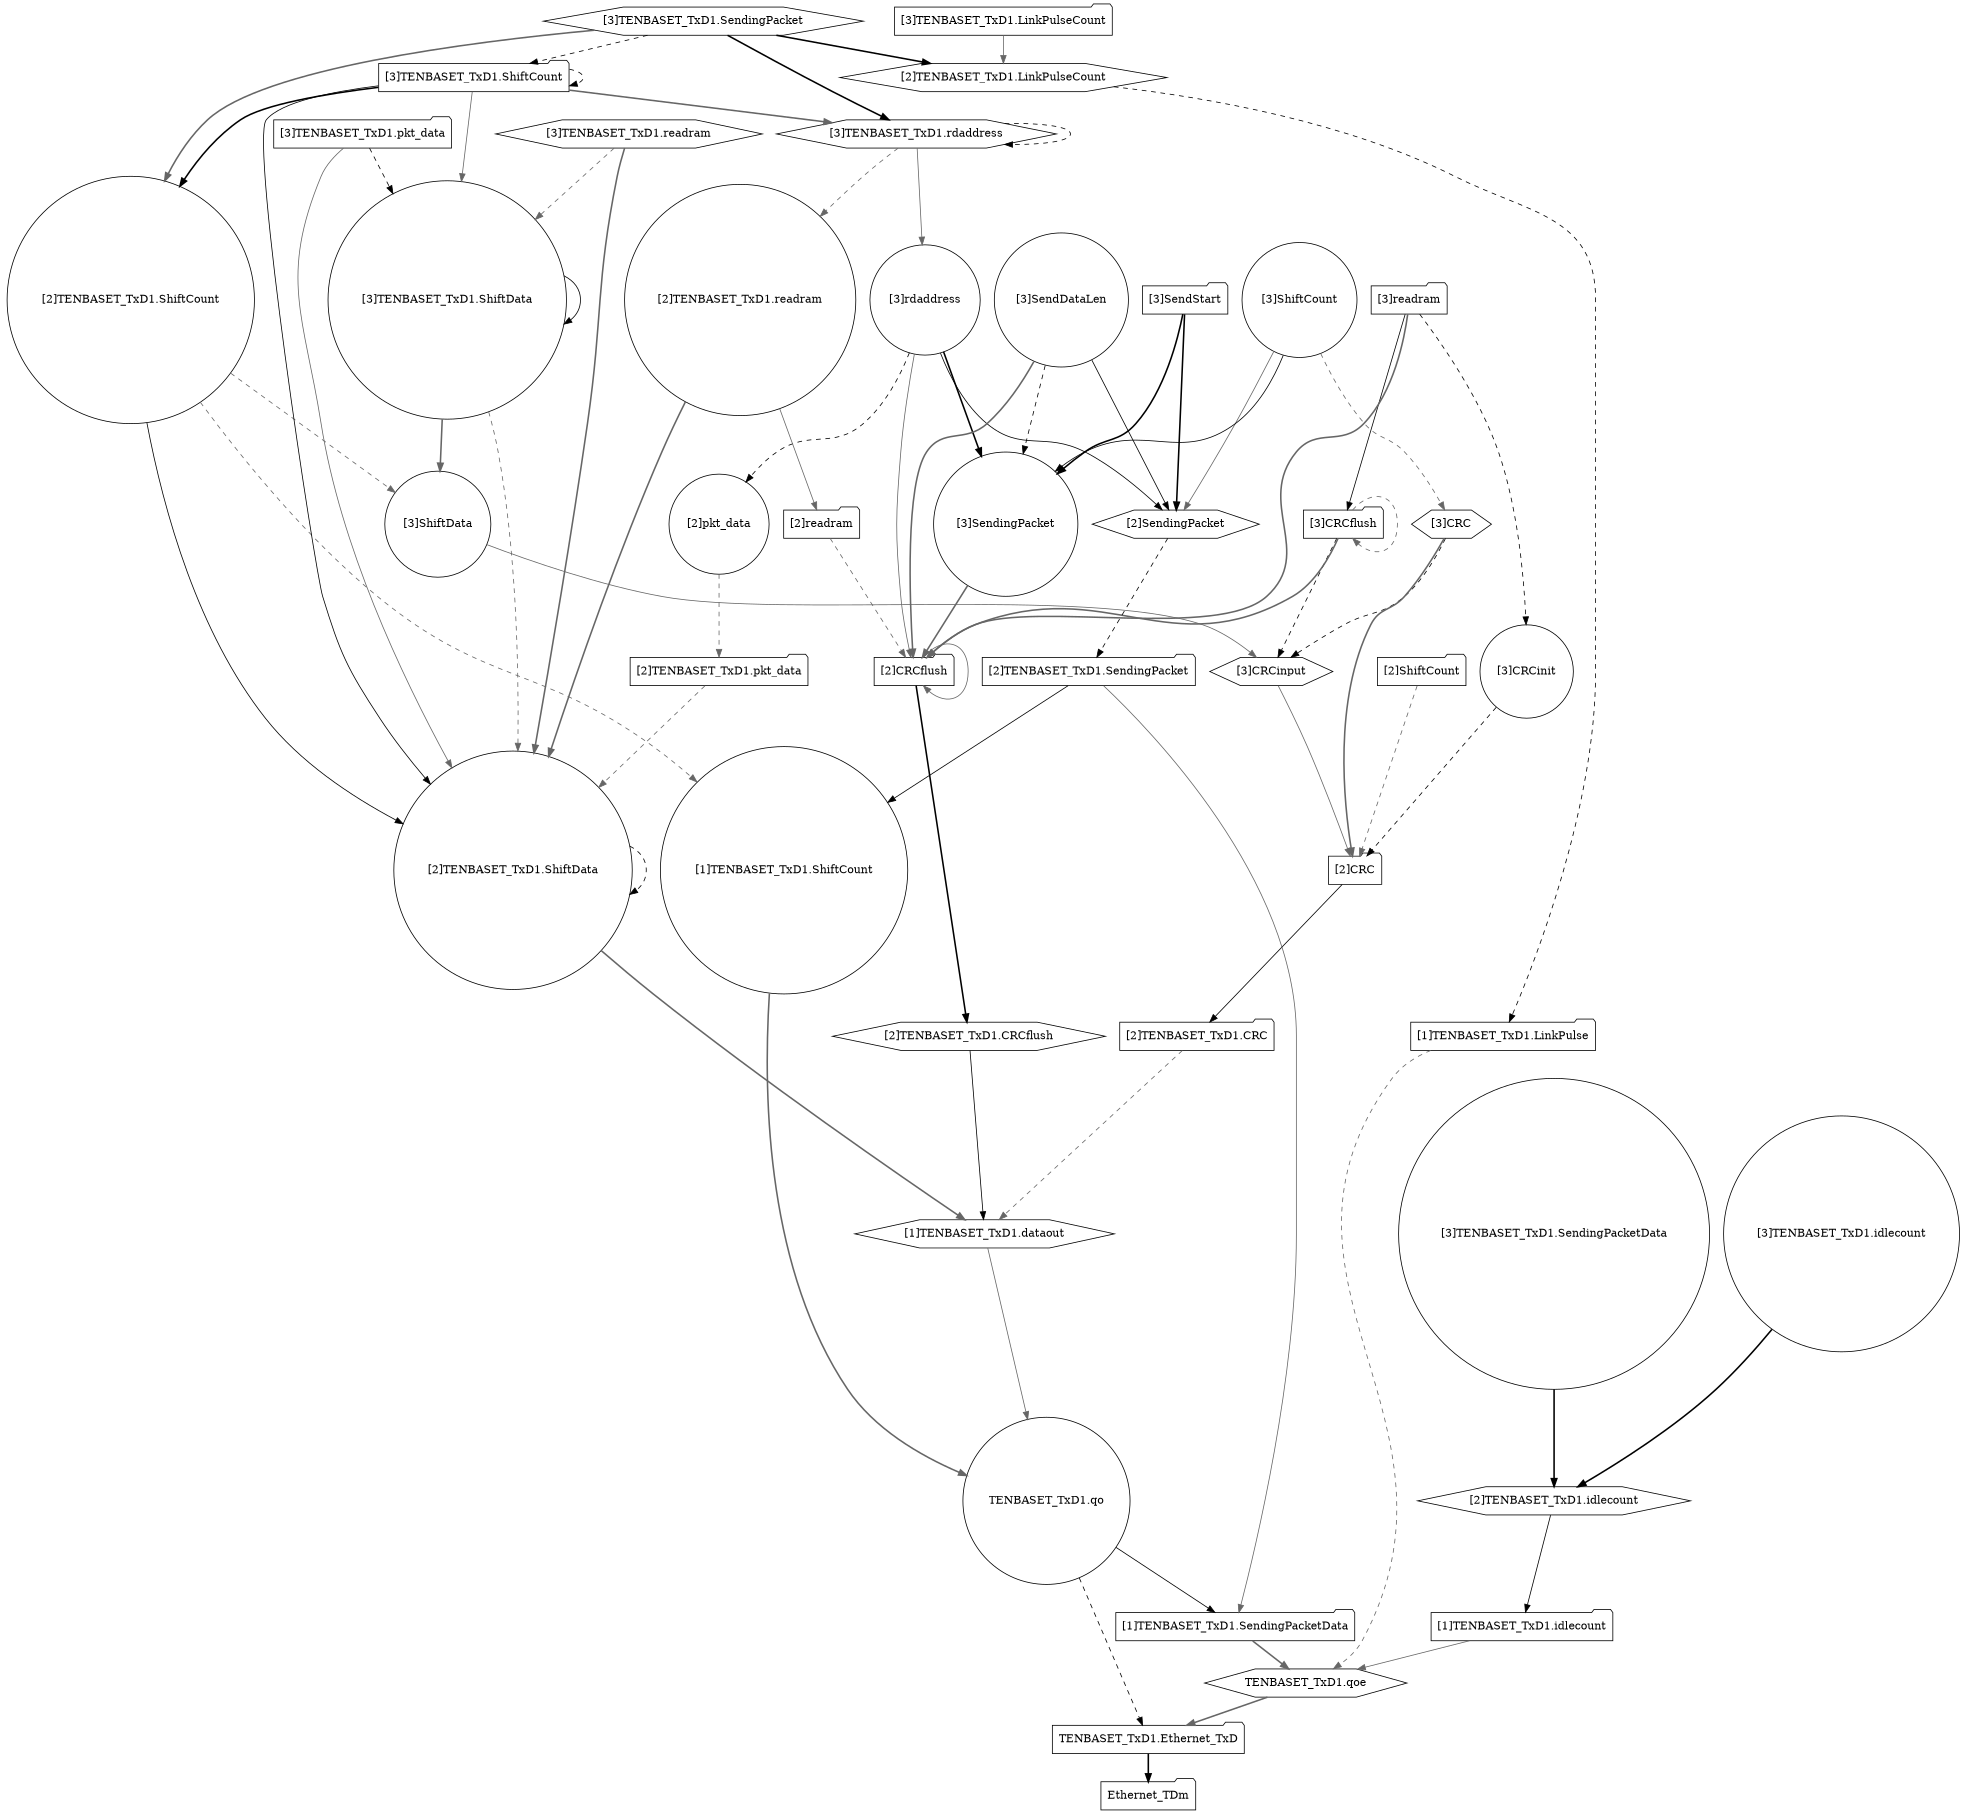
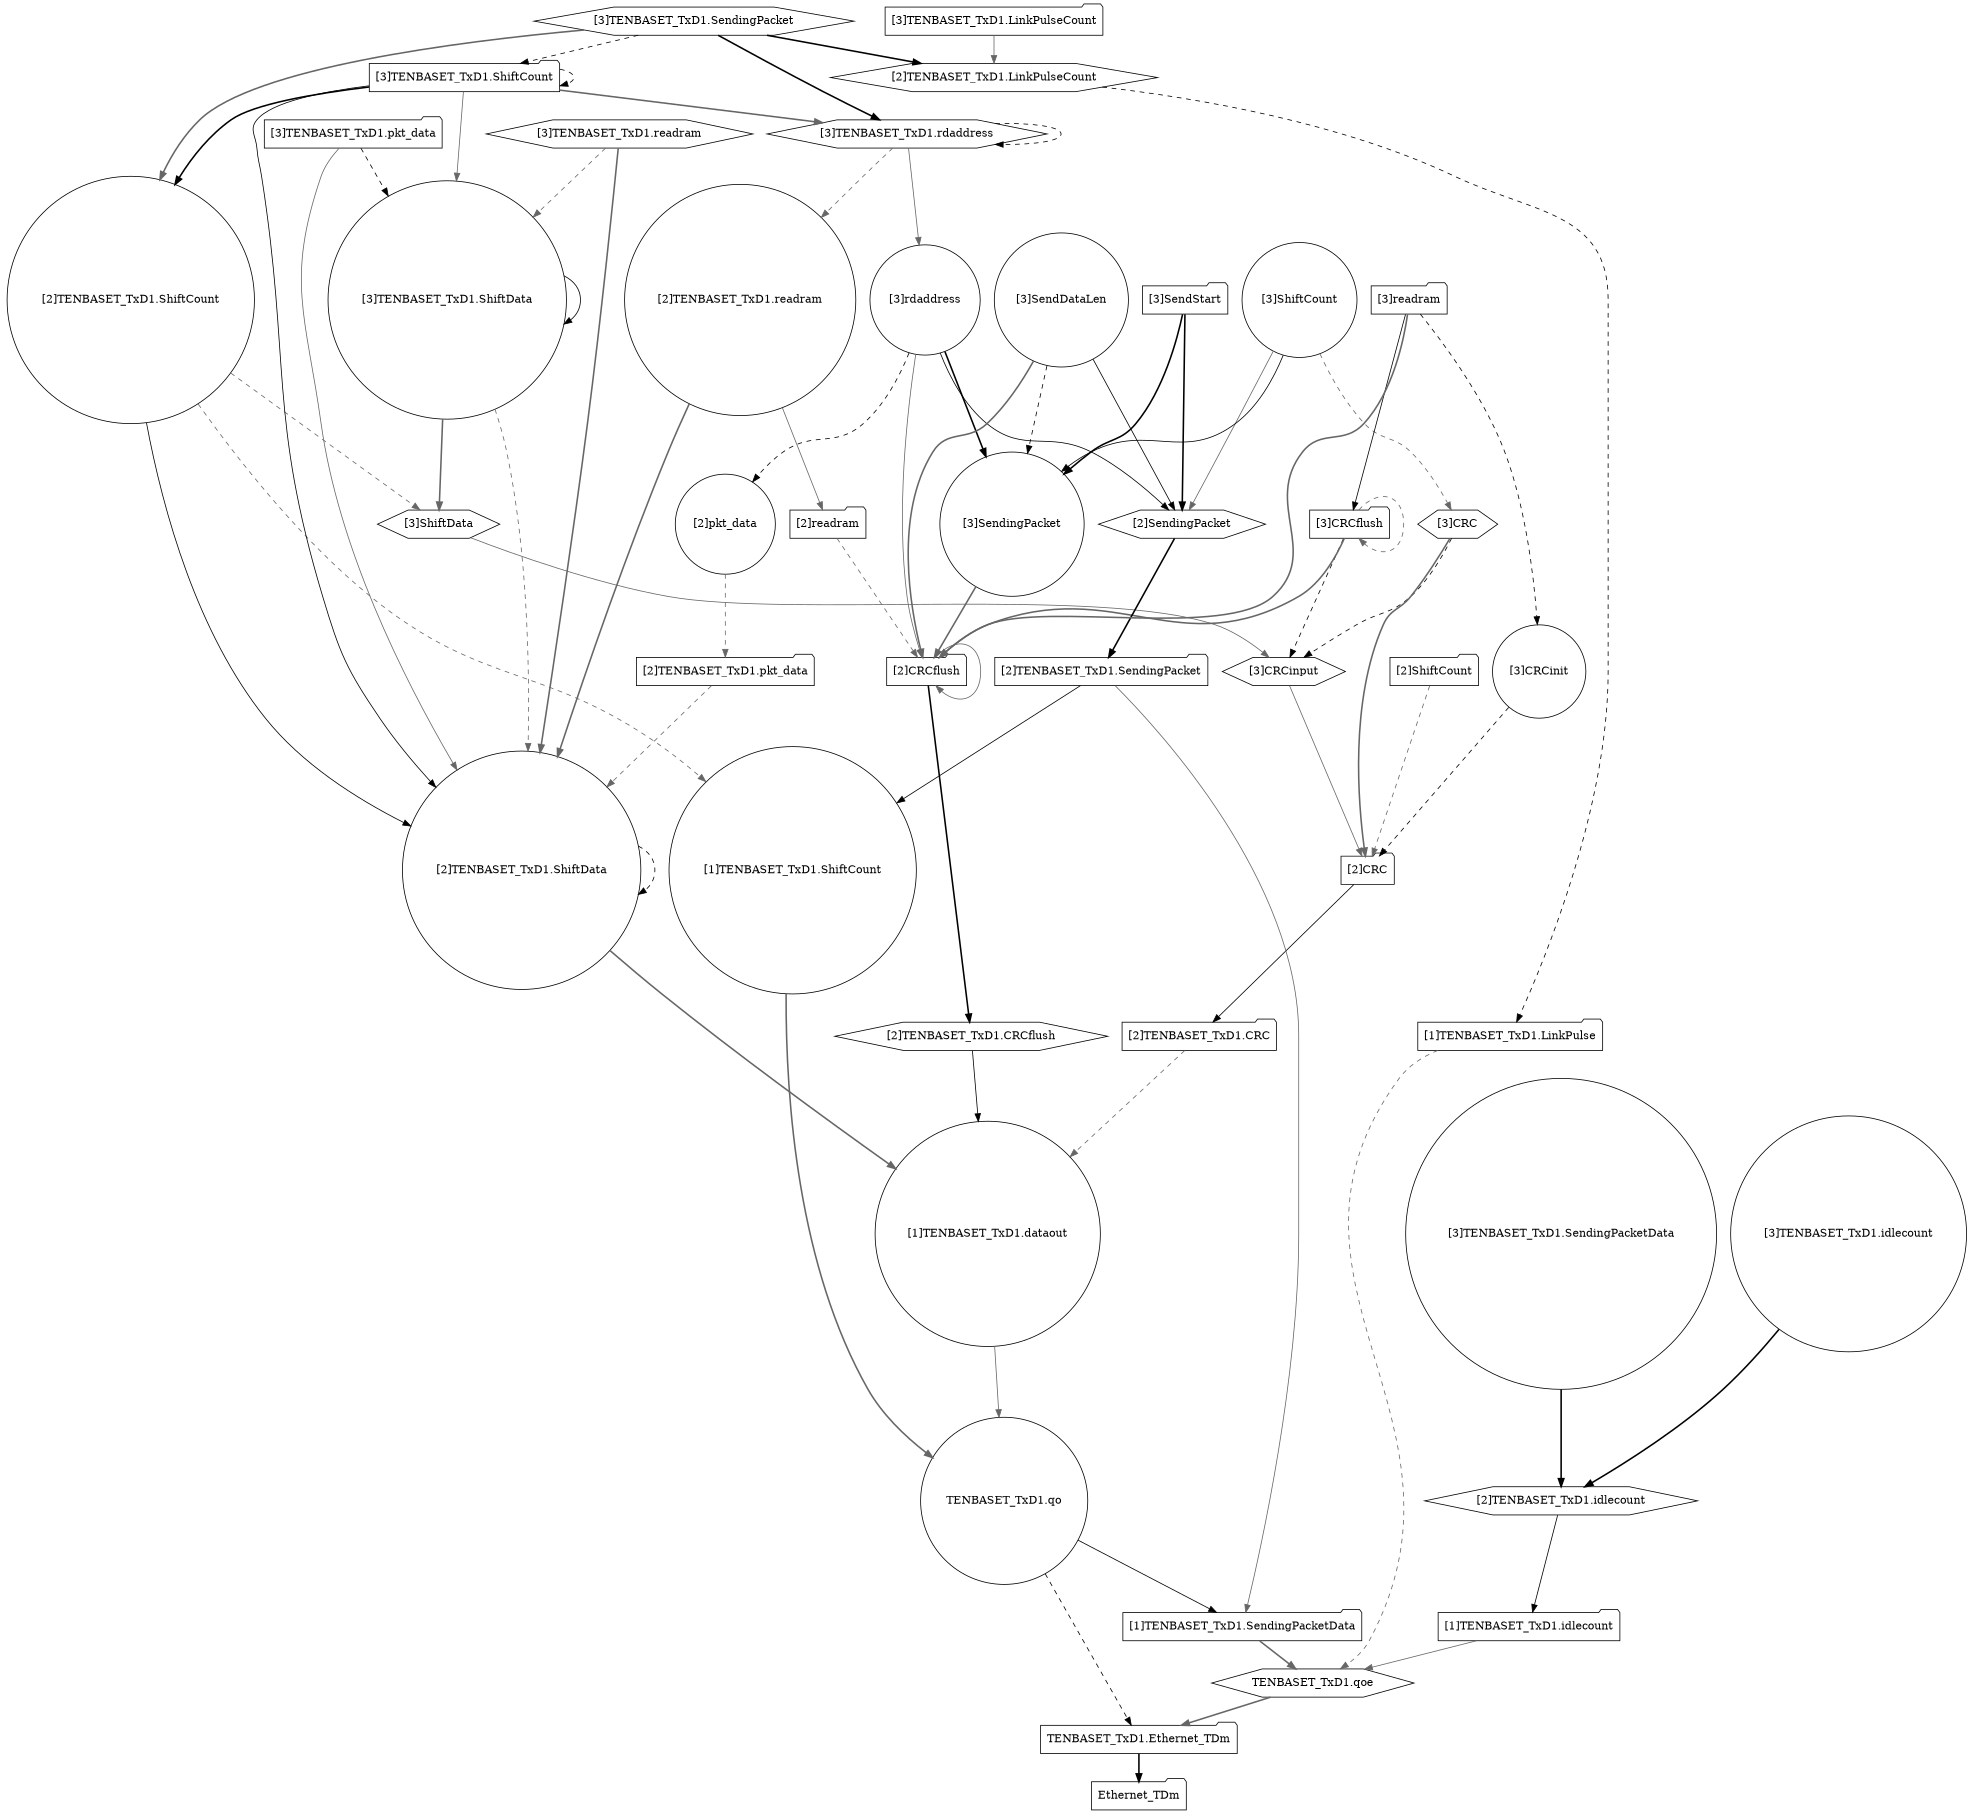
node "[3]ShiftData": shape circle -> hexagon
edge "[2]SendingPacket" -> "[2]TENBASET_TxD1.SendingPacket": style dashed -> bold
node "[1]TENBASET_TxD1.dataout": shape hexagon -> circle
node "TENBASET_TxD1.Ethernet_TxD": label "TENBASET_TxD1.Ethernet_TxD" -> "TENBASET_TxD1.Ethernet_TDm"
